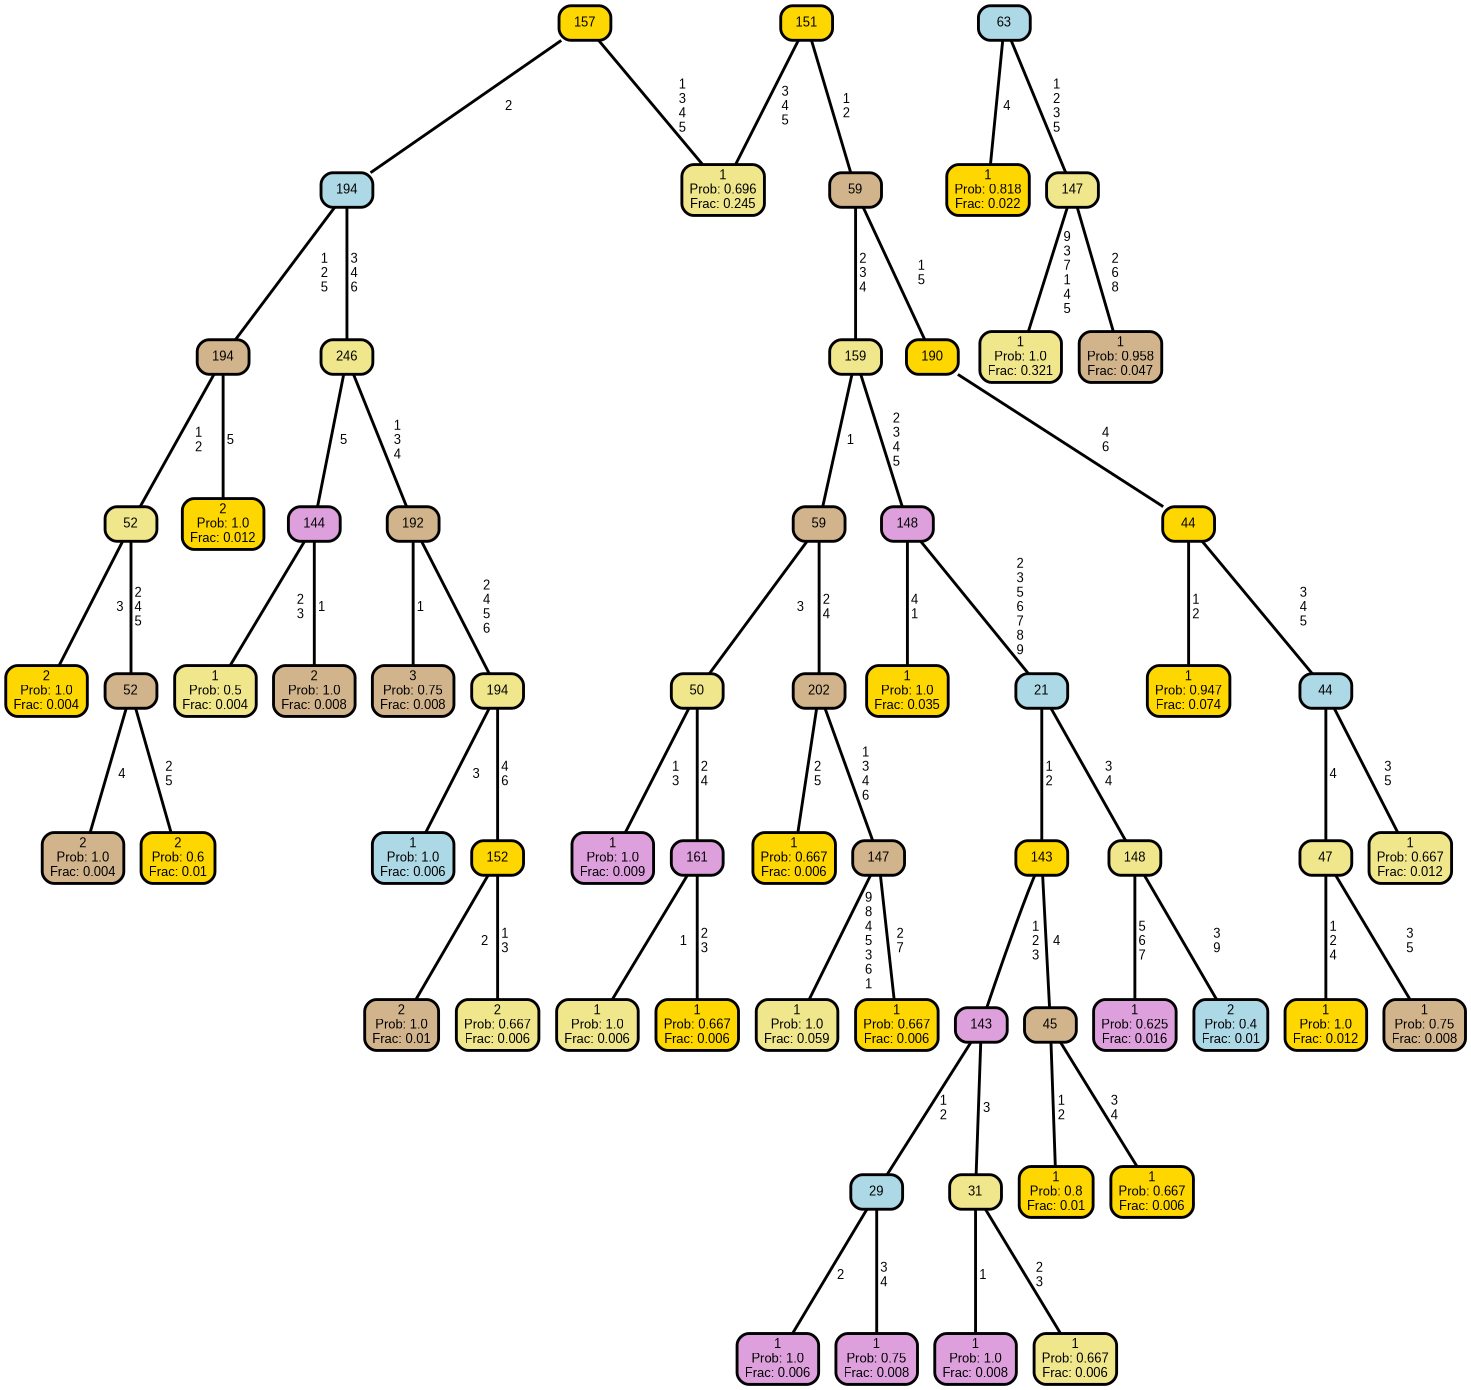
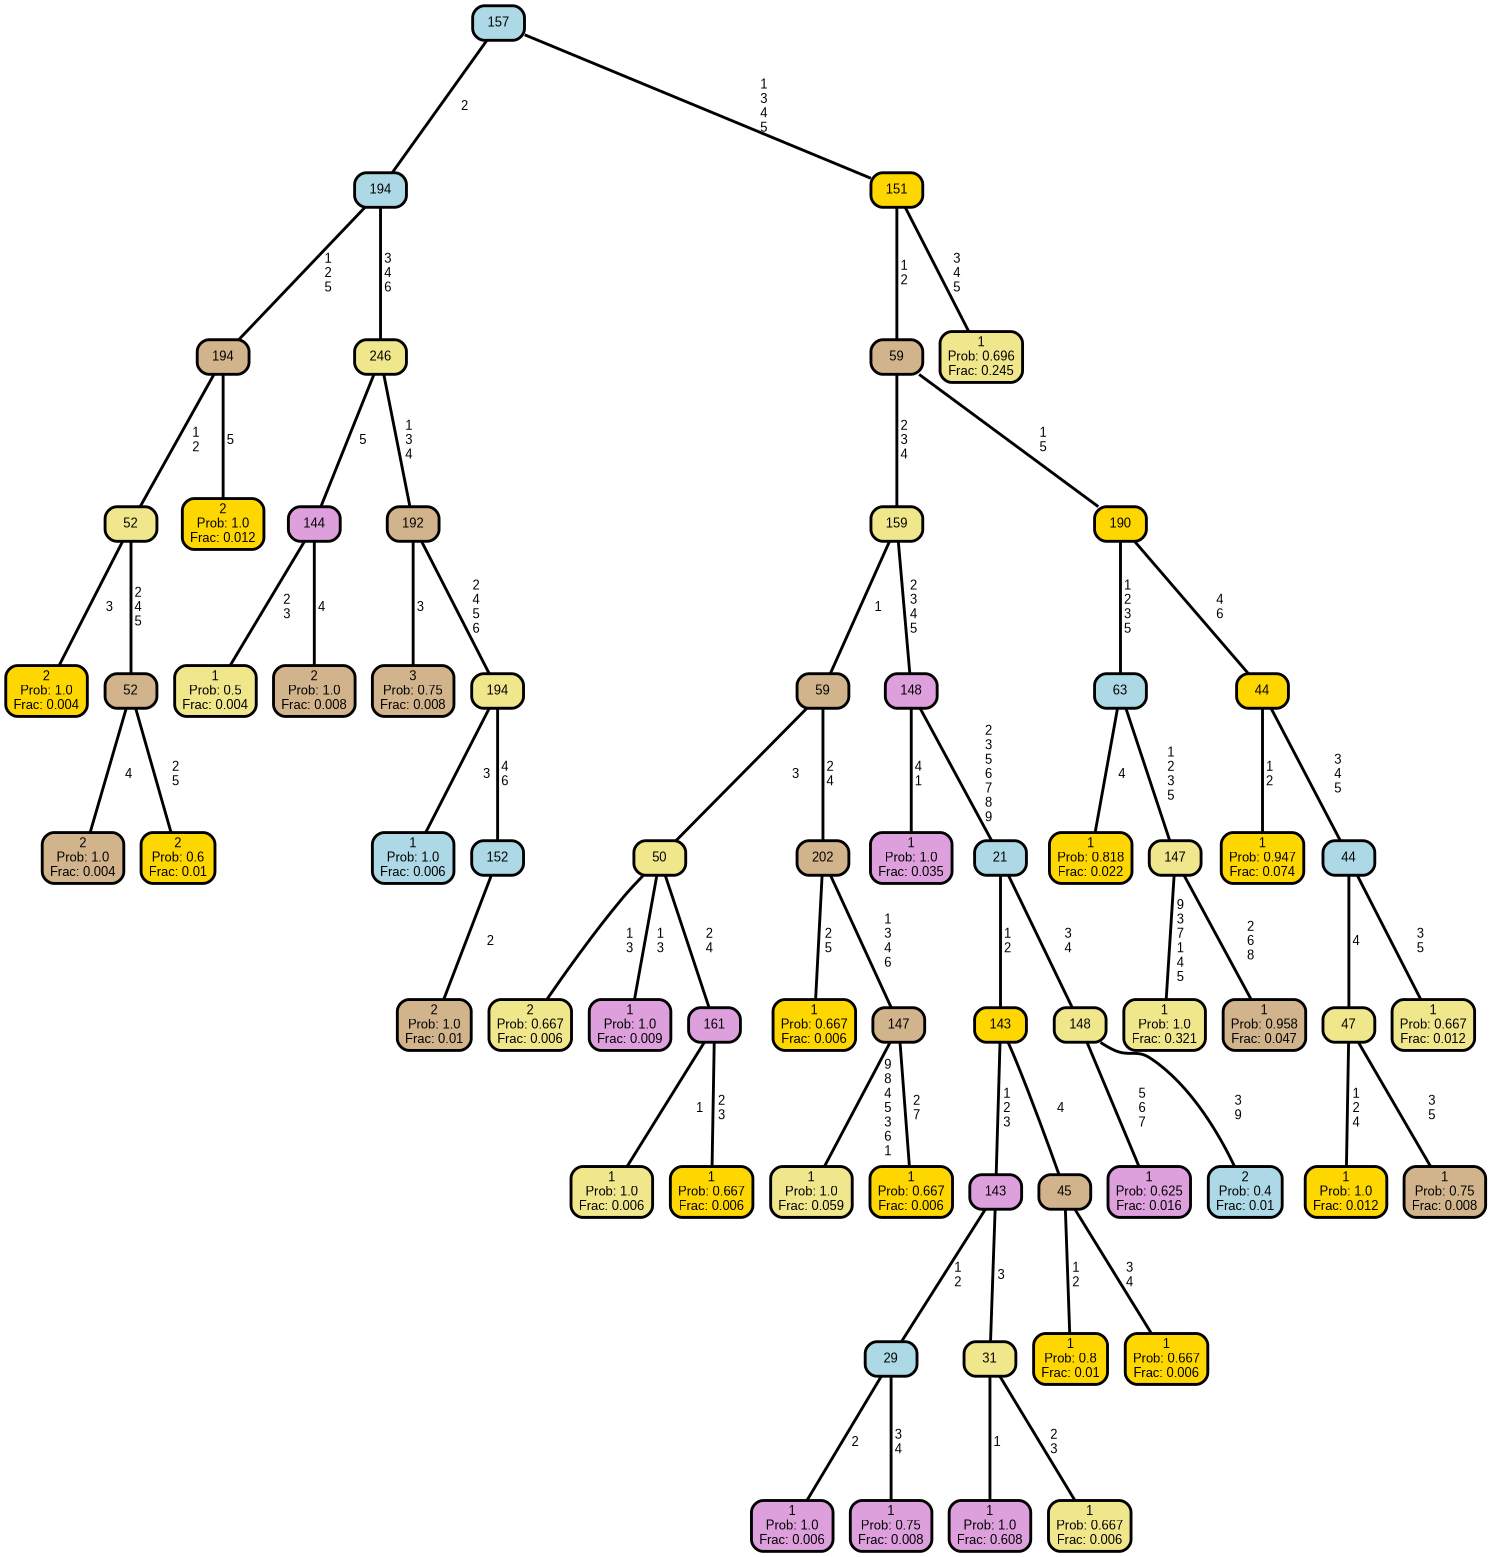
node "157": fillcolor gold -> lightblue
edge "157" -- "1 Prob: 0.696 Frac: 0.245": now "157" -- "151"
edge "144" -- "2 Prob: 1.0 Frac: 0.008": label " 1" -> " 4"
edge "192" -- "3 Prob: 0.75 Frac: 0.008": label " 1" -> " 3"
edge "190" -- "63": added, label "1 2 3 5"
node "1 Prob: 1.0 Frac: 0.035": fillcolor gold -> plum
node "152": fillcolor gold -> lightblue
edge "152" -- "2 Prob: 0.667 Frac: 0.006": now "50" -- "2 Prob: 0.667 Frac: 0.006"
node "1 Prob: 1.0 Frac: 0.008": label "1 Prob: 1.0 Frac: 0.008" -> "1 Prob: 1.0 Frac: 0.608"
